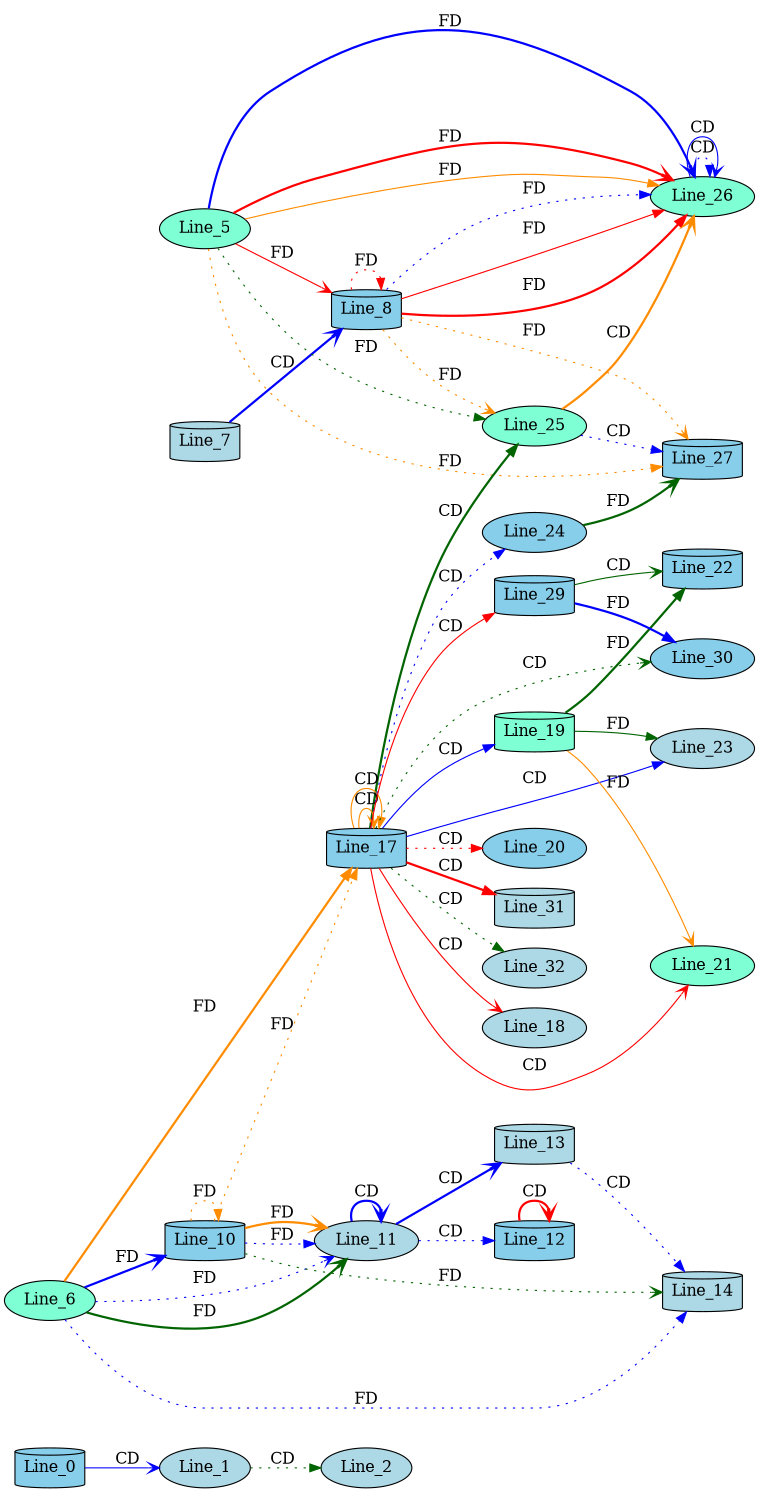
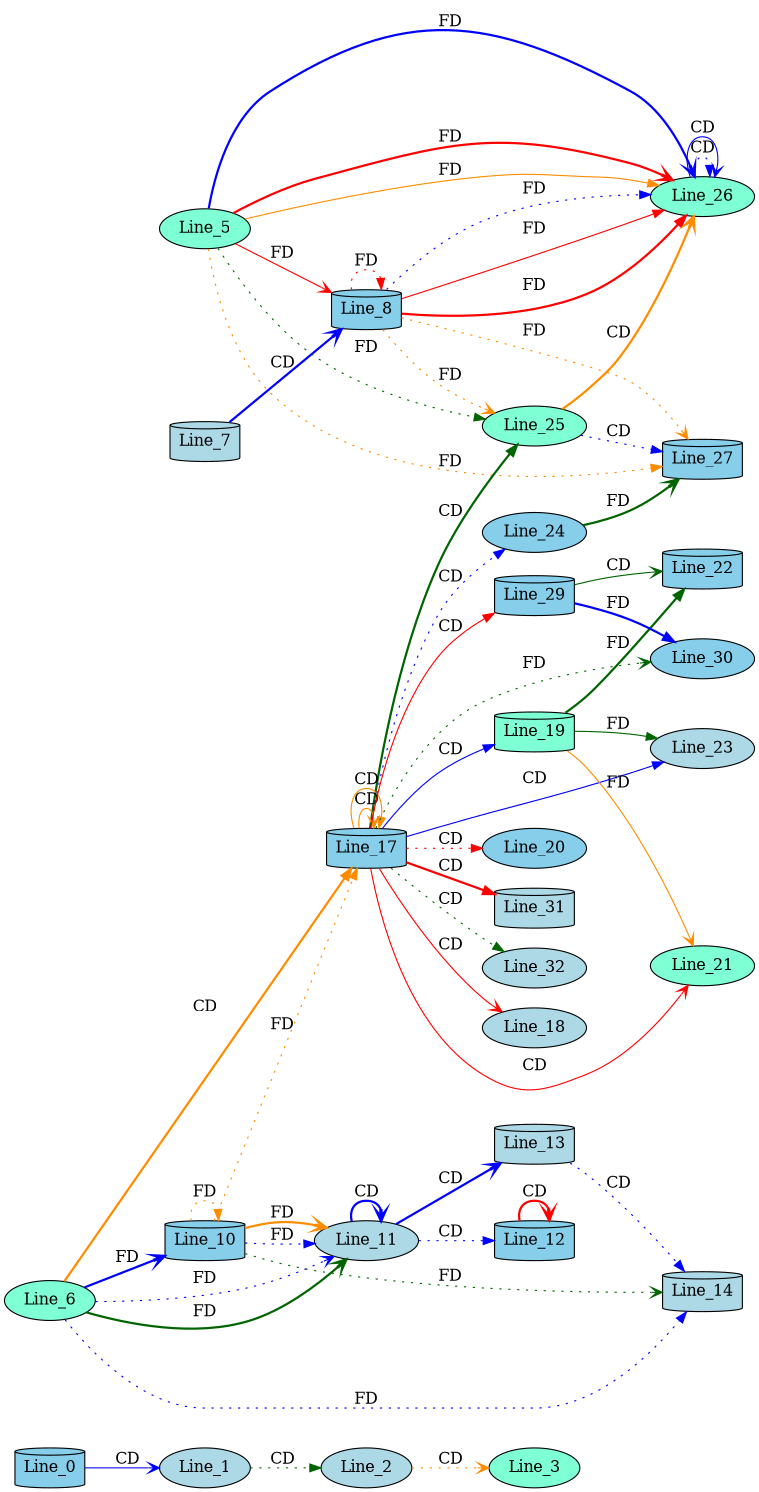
edge "Line_17" -> "Line_30": label "CD" -> "FD"
edge "Line_6" -> "Line_17": label "FD" -> "CD"
node "Line_3": added
